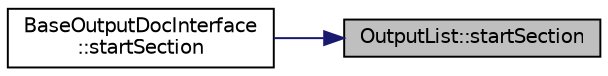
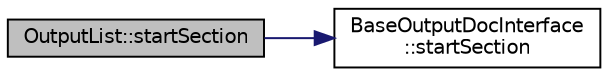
edge "BaseOutputDocInterface ::startSection" -> "OutputList::startSection": reversed
